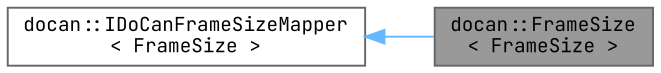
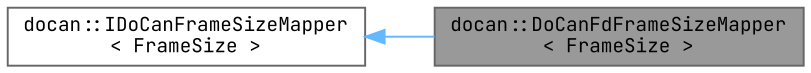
node "docan::FrameSize < FrameSize >": label "docan::FrameSize < FrameSize >" -> "docan::DoCanFdFrameSizeMapper < FrameSize >"
